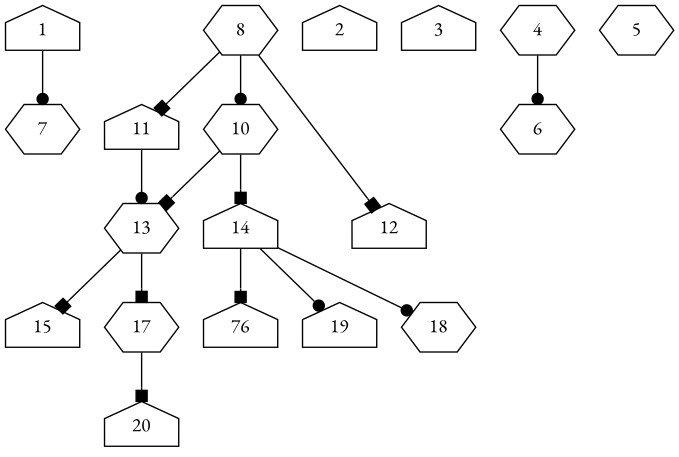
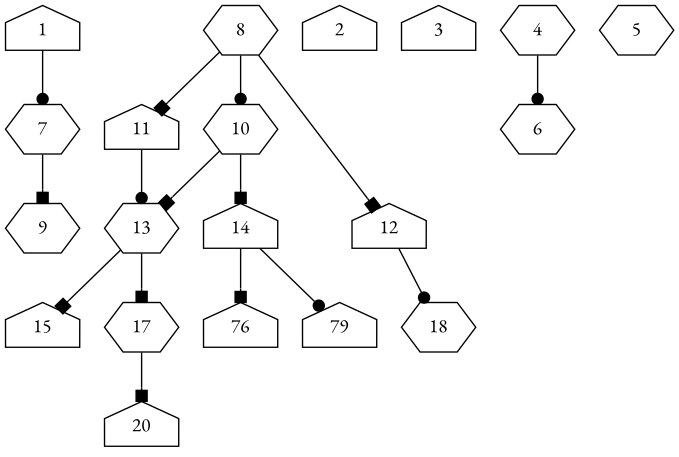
node "9": added
edge "14" -> "18": now "12" -> "18"
node "19": label "19" -> "79"
